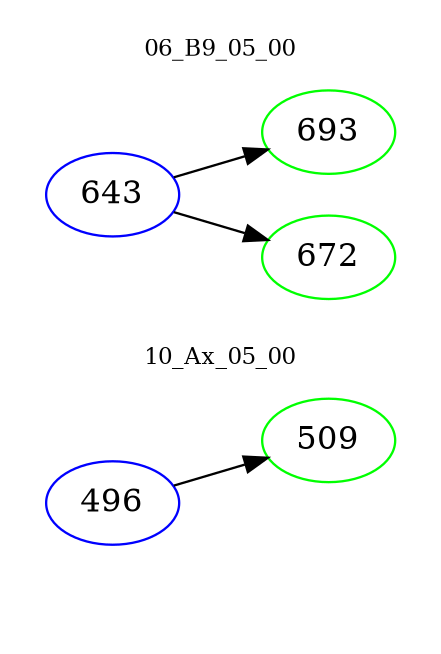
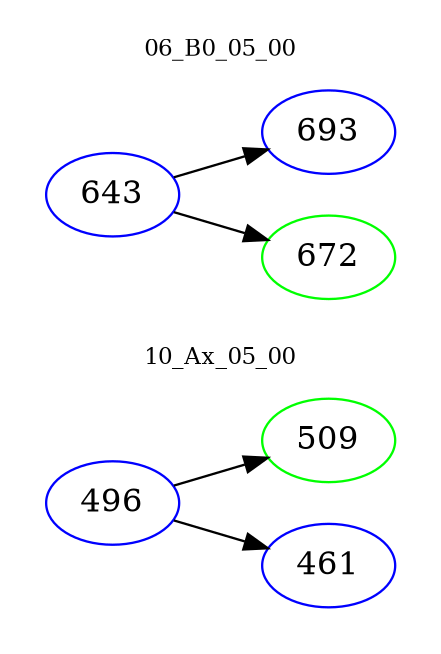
cluster "06_B9_05_00": label "06_B9_05_00" -> "06_B0_05_00"
node "693": color green -> blue
node "461": added
